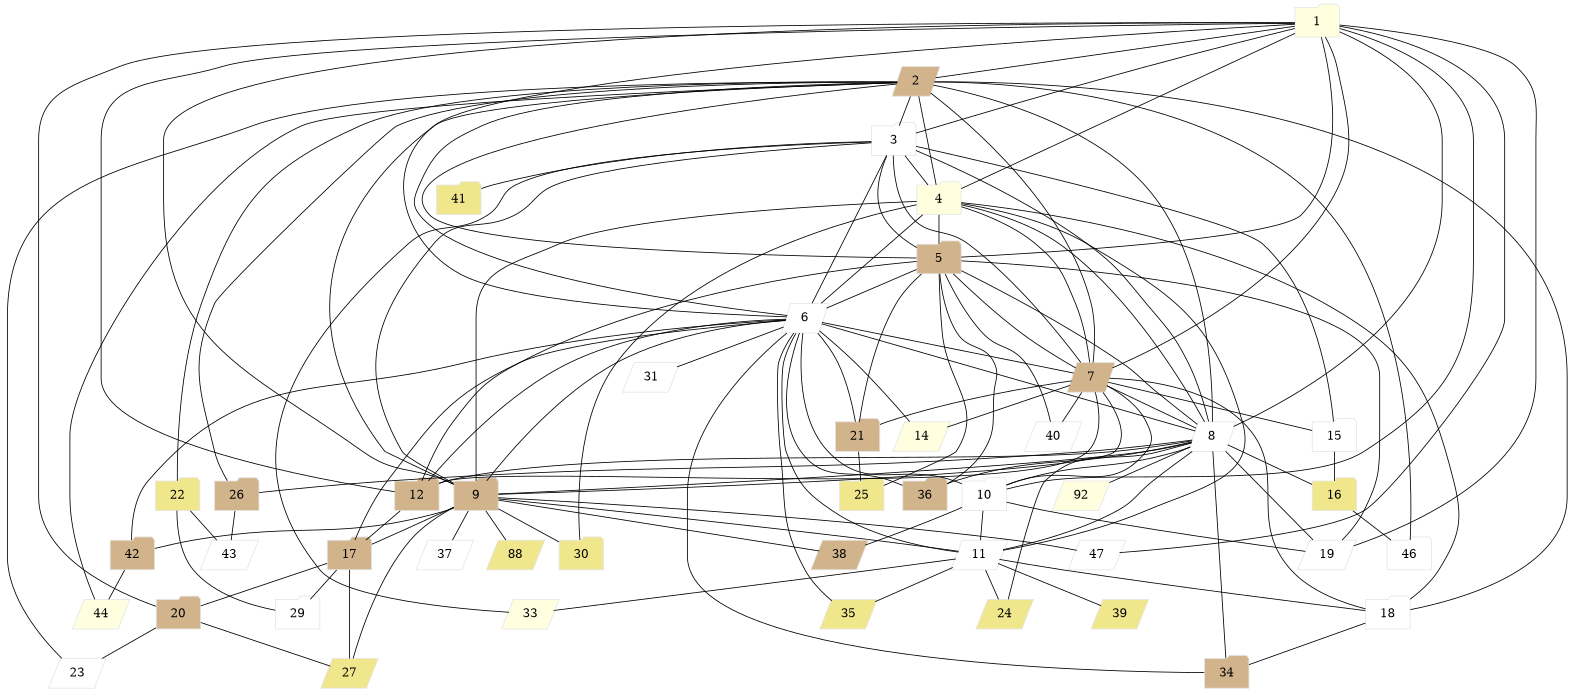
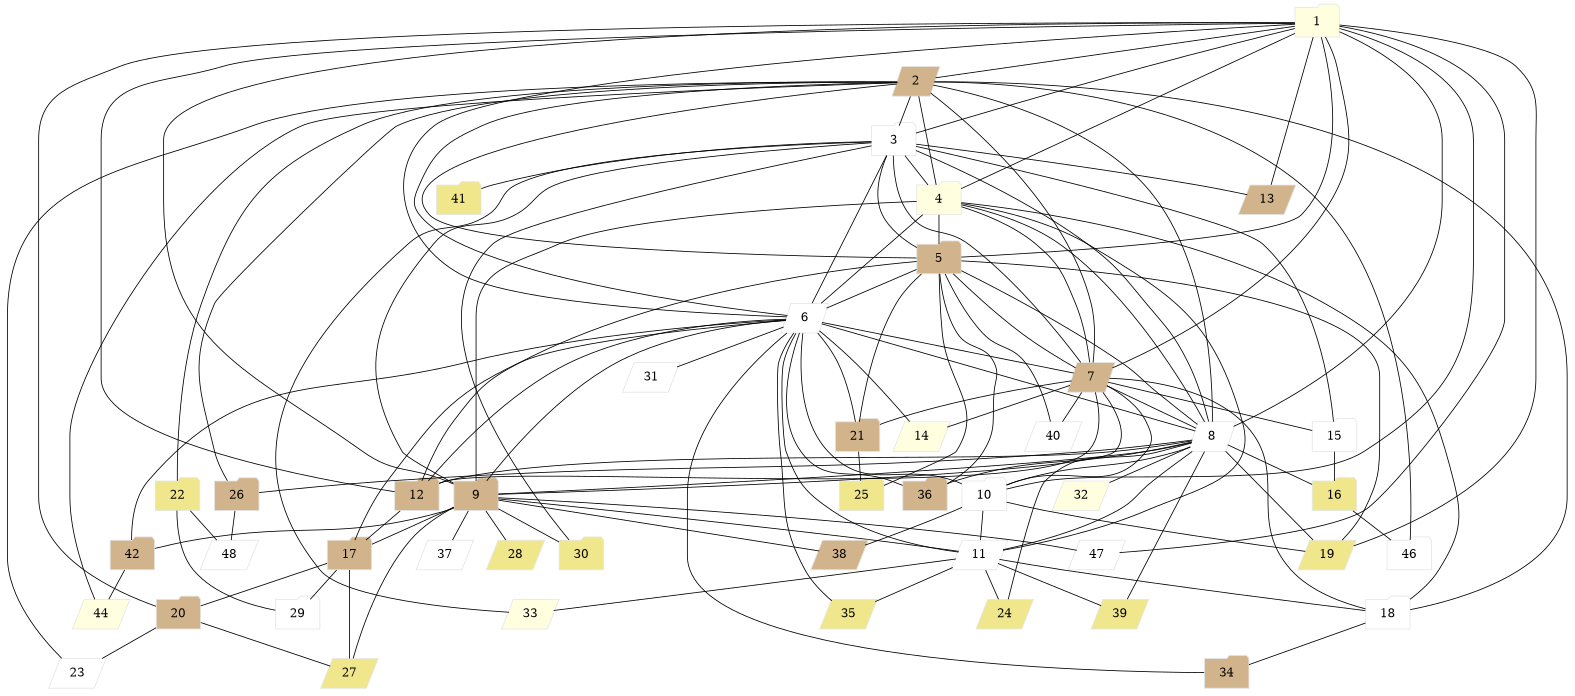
edge "2" -- "9": removed
node "13": added
edge "4" -- "30": now "3" -- "30"
node "92": label "92" -> "32"
node "43": label "43" -> "48"
node "88": label "88" -> "28"
edge "8" -- "34": now "8" -- "39"
node "19": fillcolor white -> khaki
